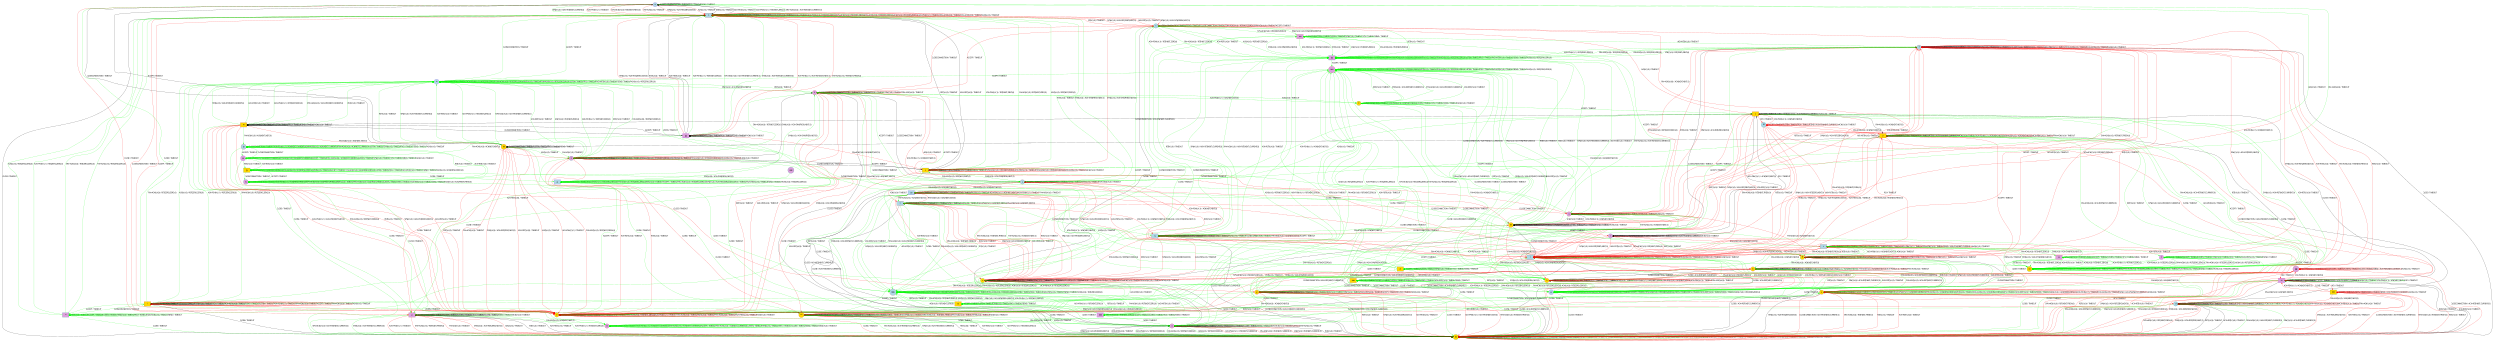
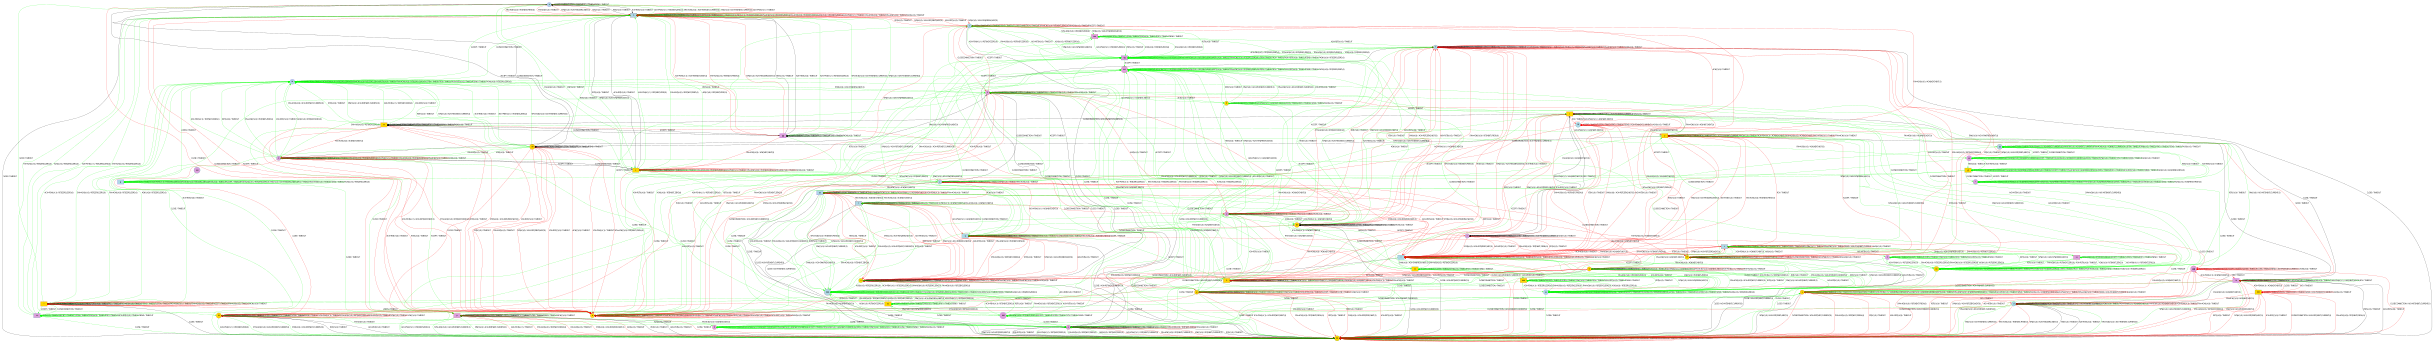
node "h": shape circle -> box
edge "ss" -> "o": now "ss" -> "g"
node "ddd": shape box -> circle
